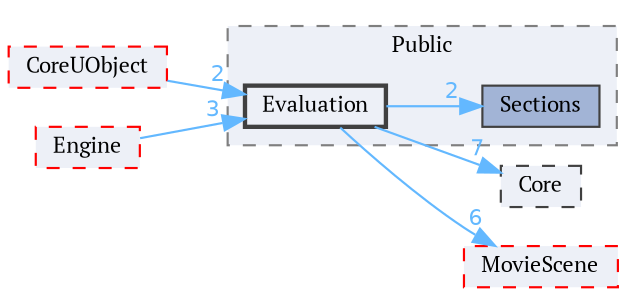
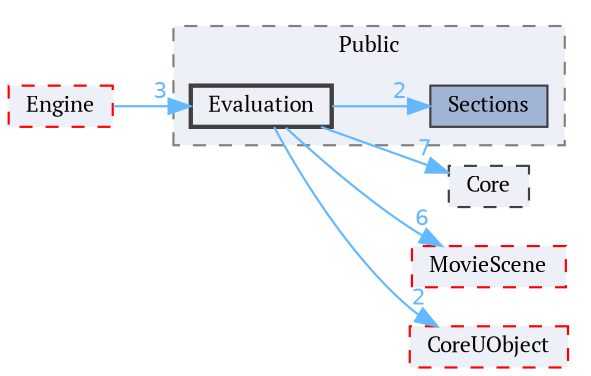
edge "CoreUObject" -> "Evaluation": reversed
